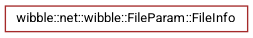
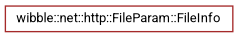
node "wibble::net::wibble::FileParam::FileInfo": label "wibble::net::wibble::FileParam::FileInfo" -> "wibble::net::http::FileParam::FileInfo"
